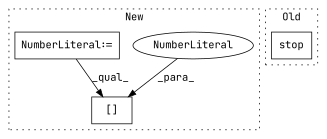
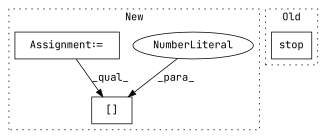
node "NumberLiteral:=": label "NumberLiteral:=" -> "Assignment:="
